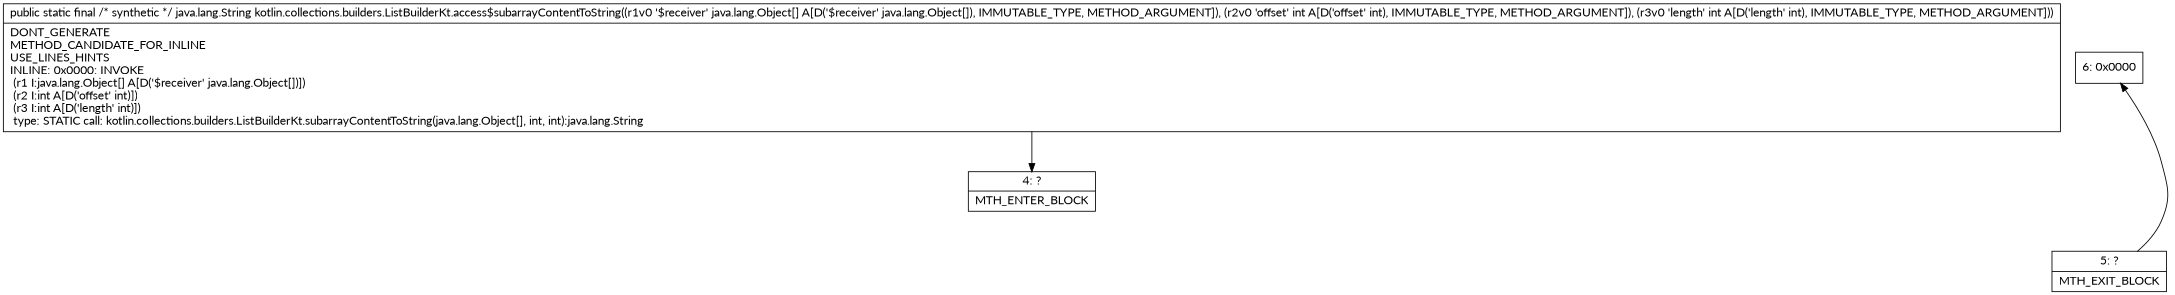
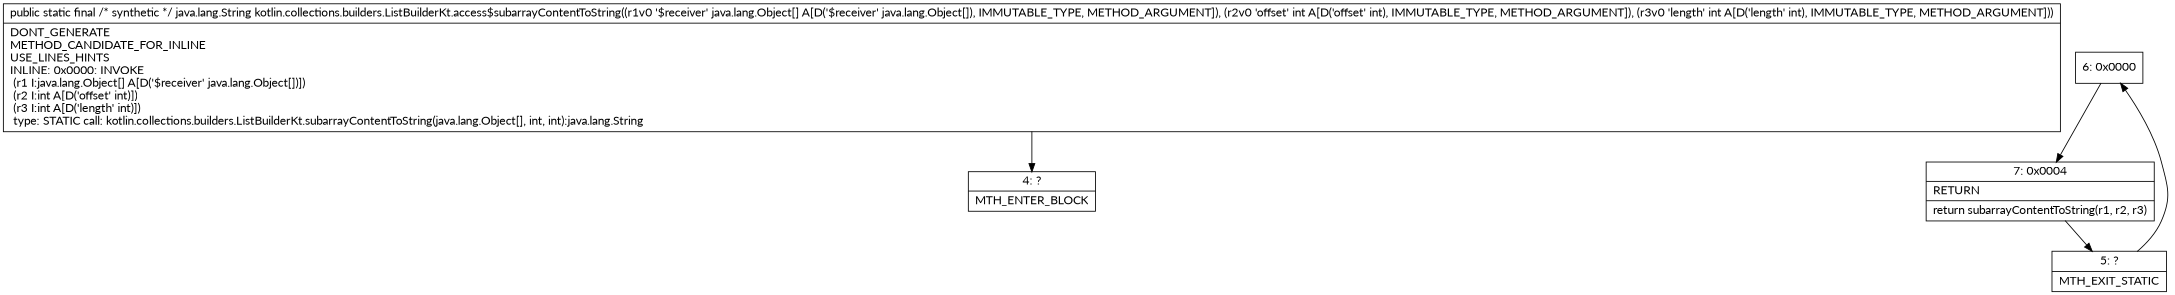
node "7: 0x0004": added
node "5: ?": text "MTH_EXIT_BLOCK" -> "MTH_EXIT_STATIC"
